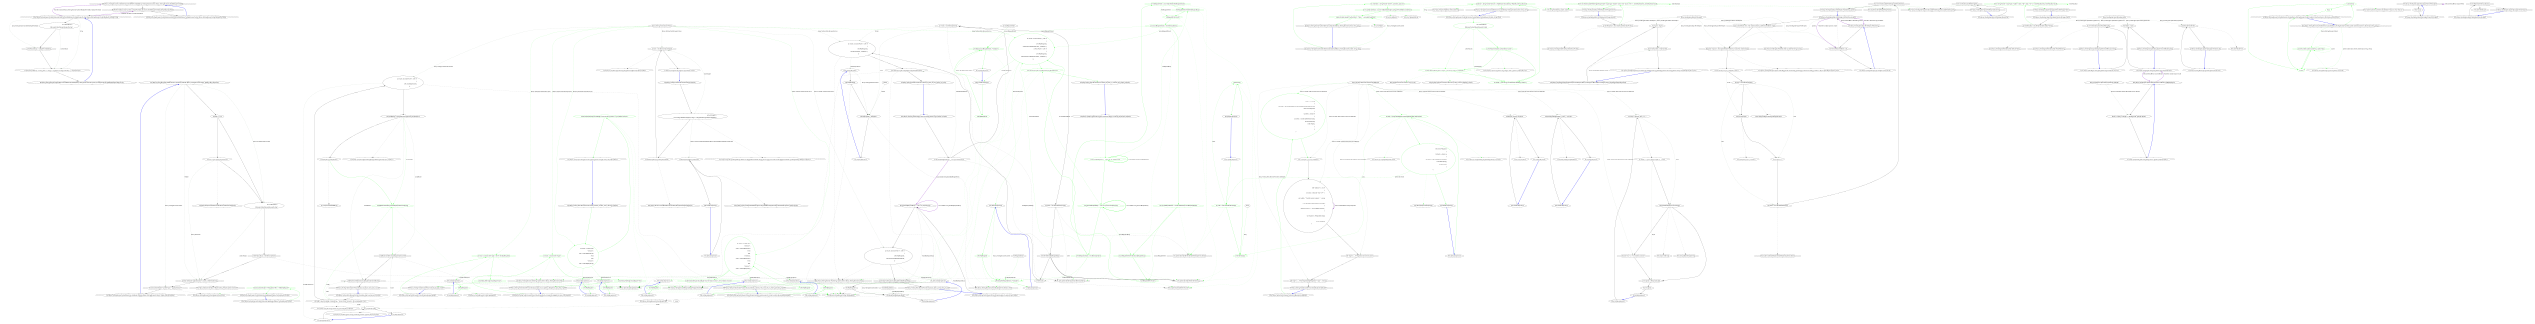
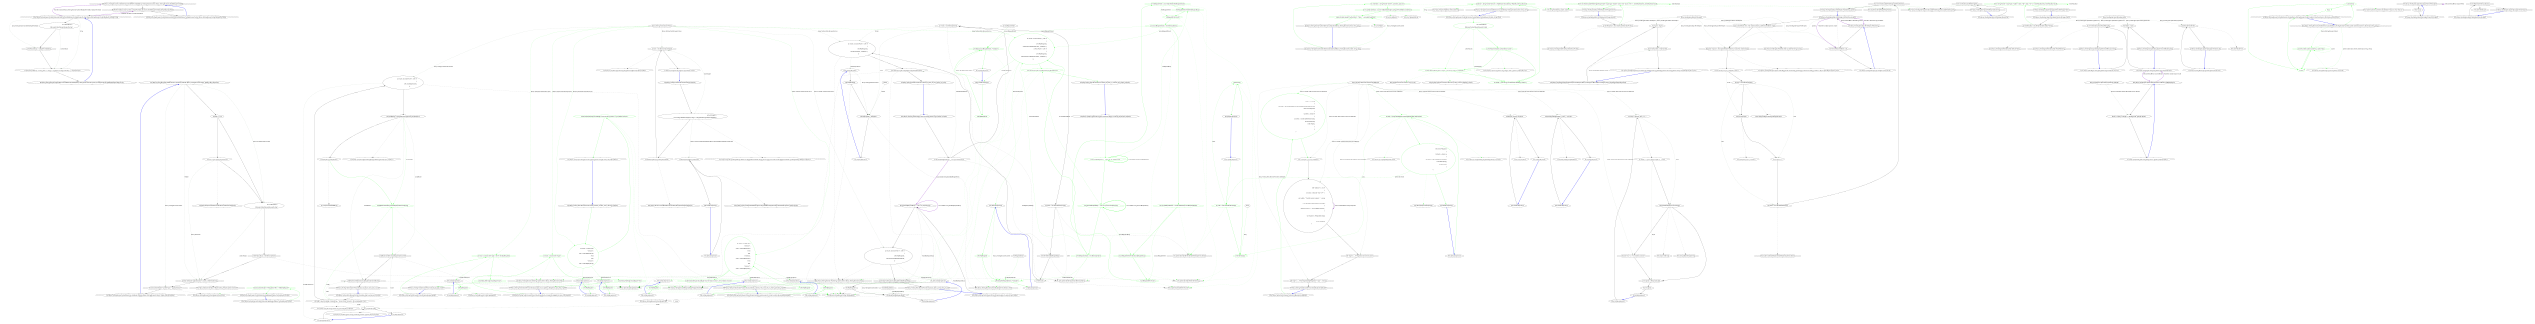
edge "writer.Write(thisIsMyRequestBody)" -> "Entry System.IO.StreamWriter.Write(string)": style bold -> dotted
